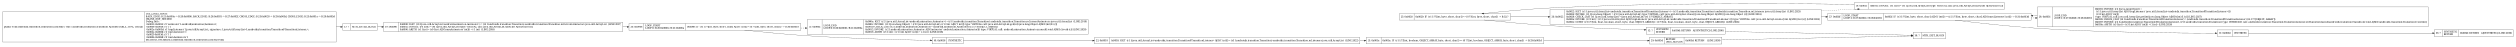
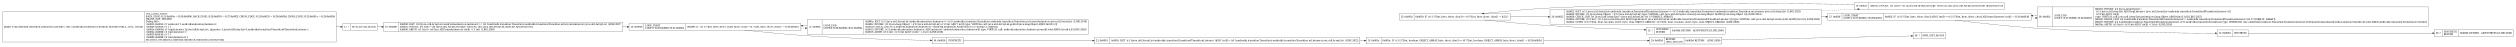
edge "21: 0x000a" -> "20: 0x0008": added
edge "32: ?" -> "18: ?": removed
